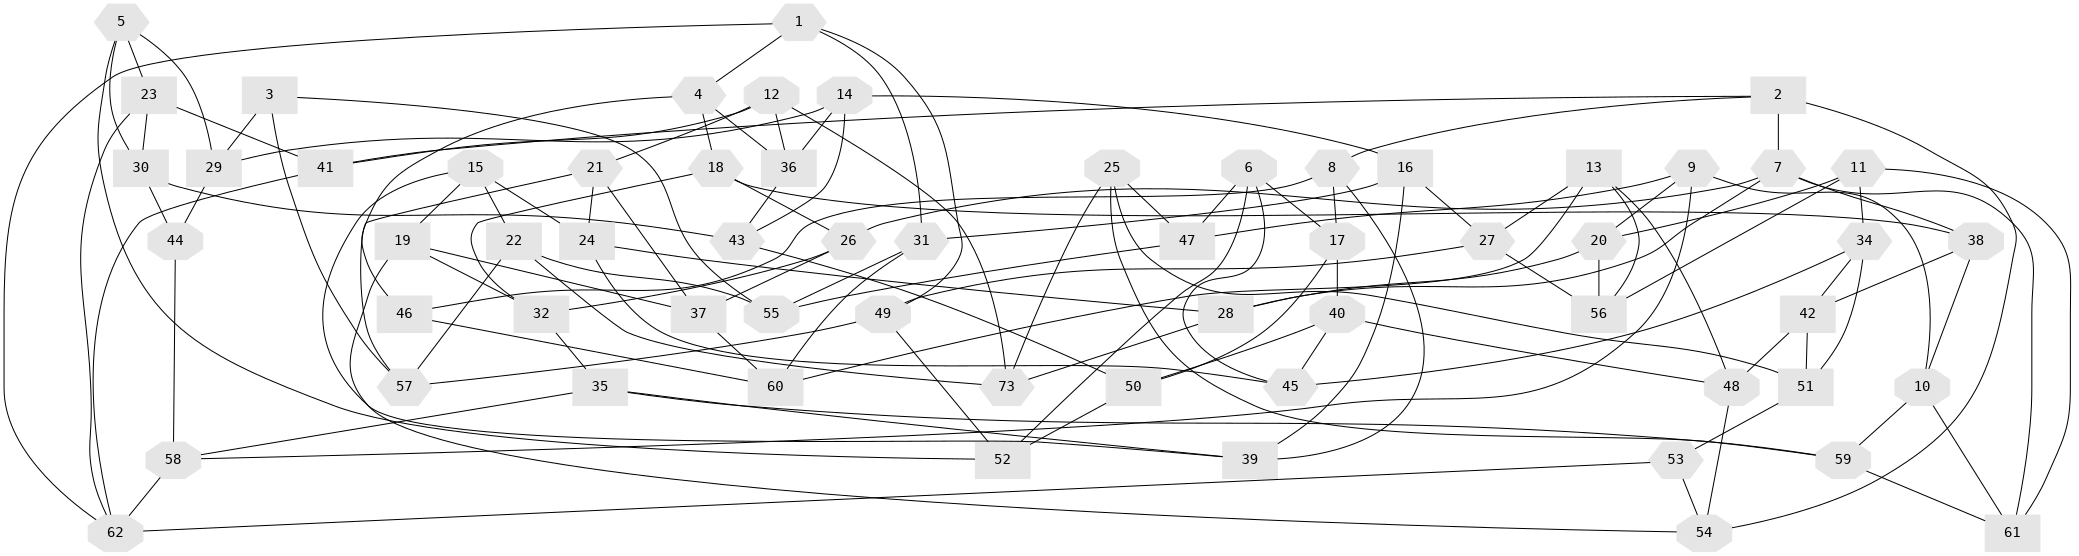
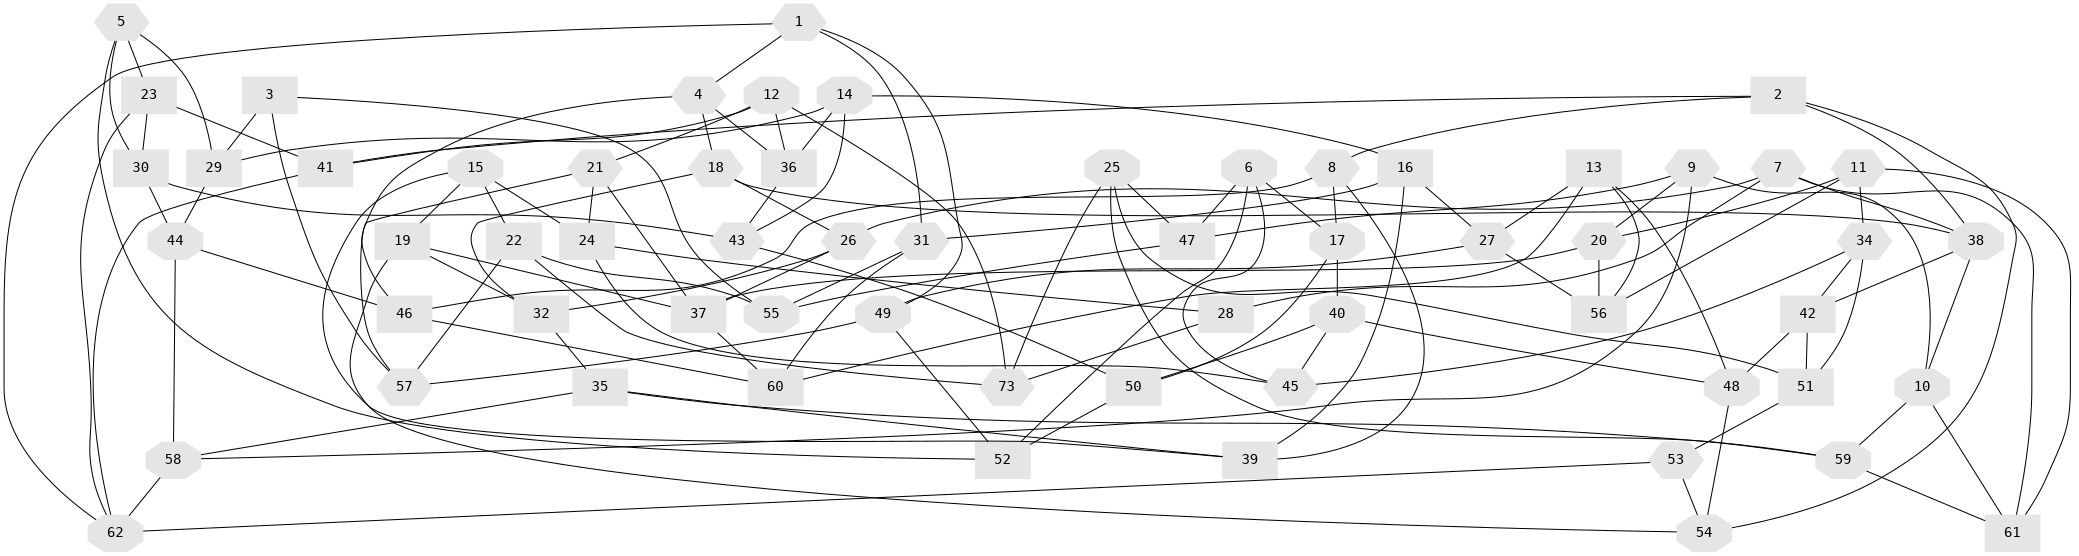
edge "2" -- "7": now "2" -- "38"
edge "44" -- "46": added
edge "20" -- "28": now "20" -- "37"
